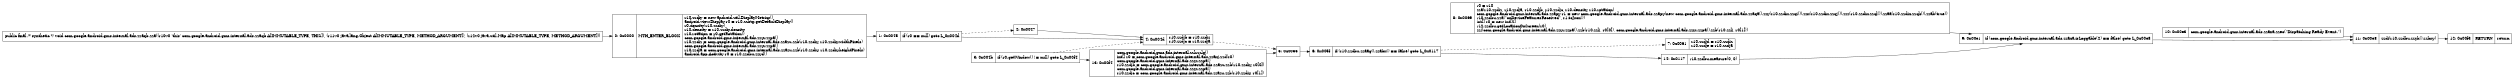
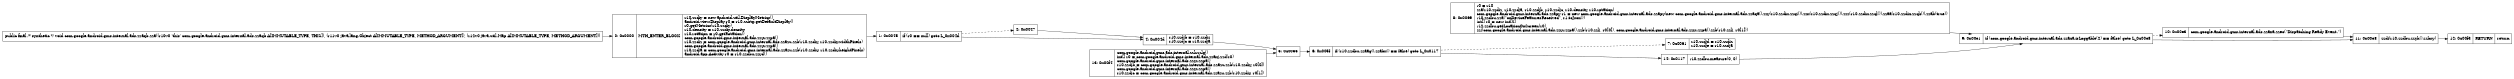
node "0: 0x0000": text "r0.density(r10.zzdiy)" -> "r0.getMetrics(r10.zzdiy)"
edge "9: 0x00e1" -> "10: 0x00e3": added
edge "4: 0x004d" -> "5: 0x0055": style dashed -> solid
node "3: 0x004b": removed
